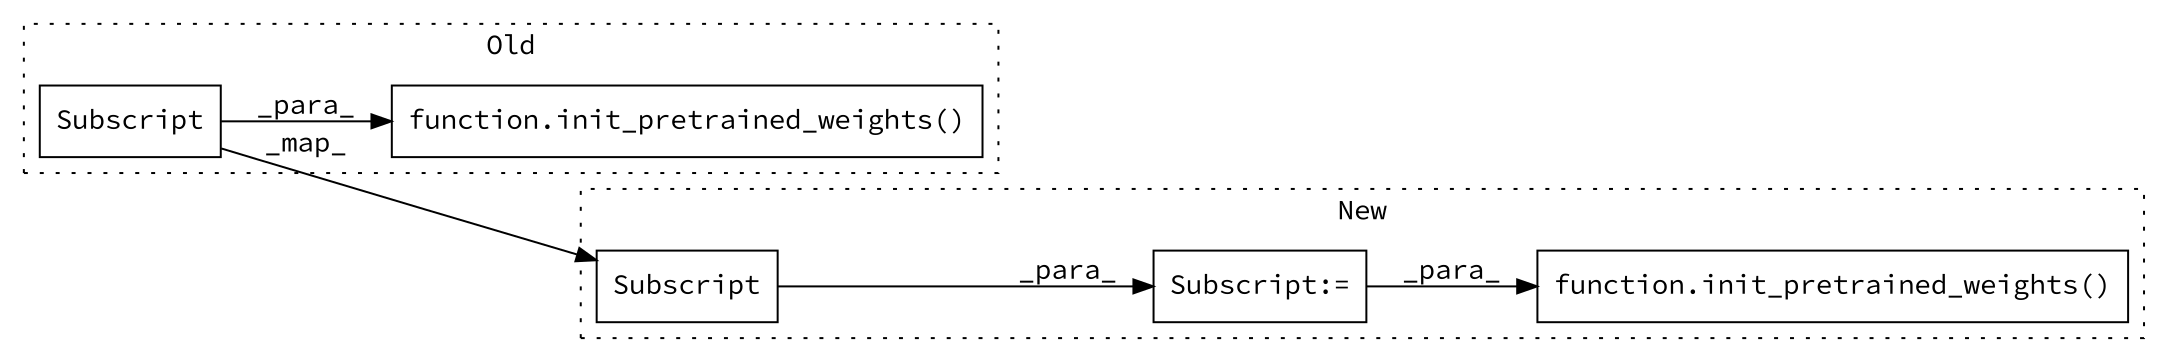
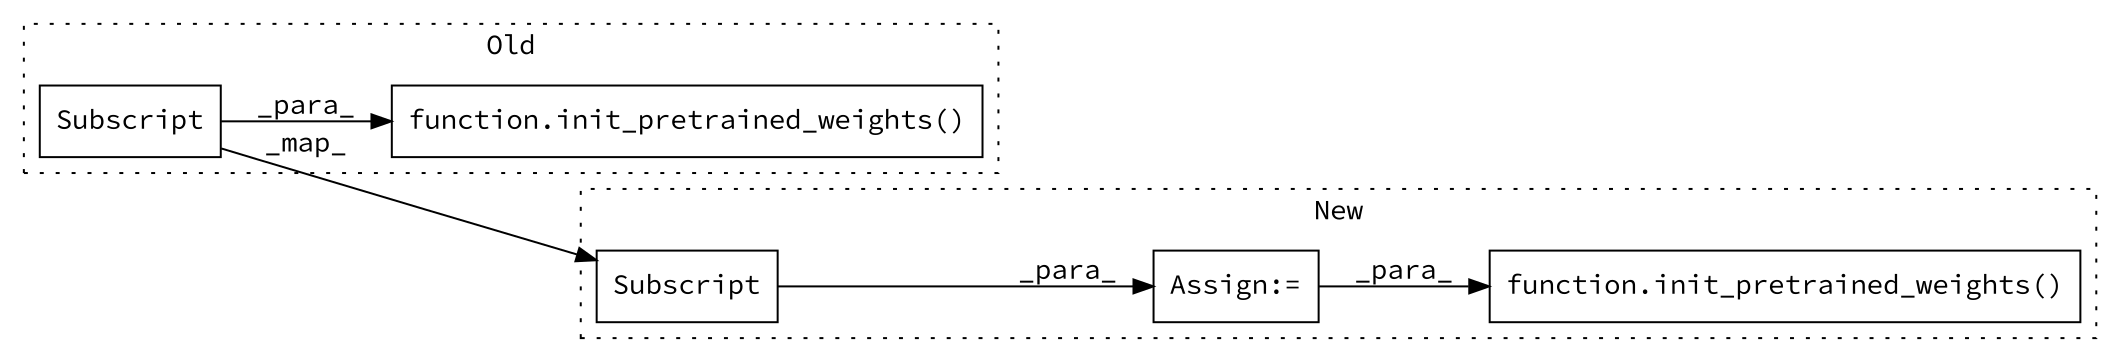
node "Subscript:=": label "Subscript:=" -> "Assign:="
